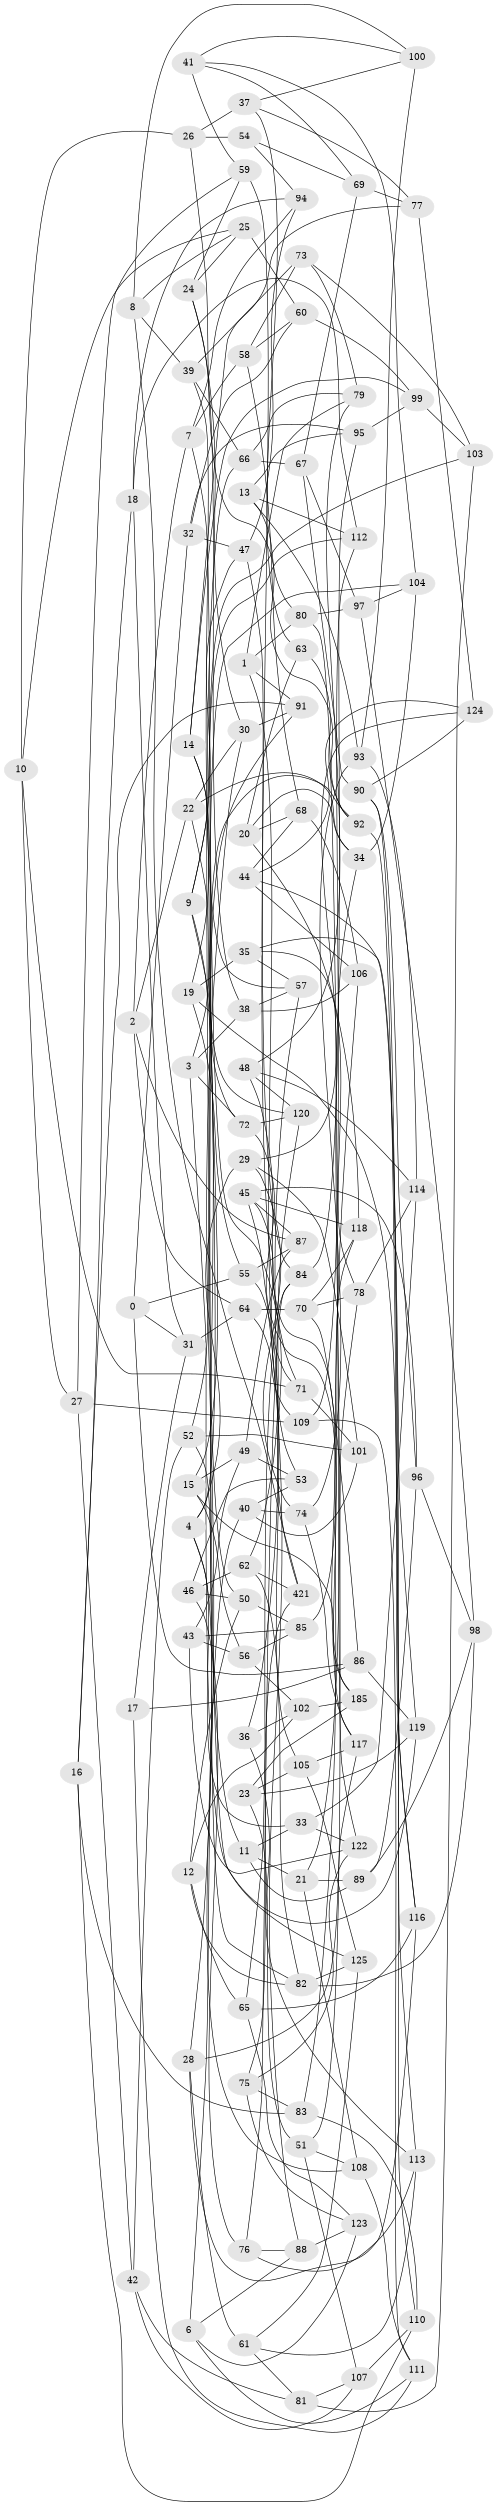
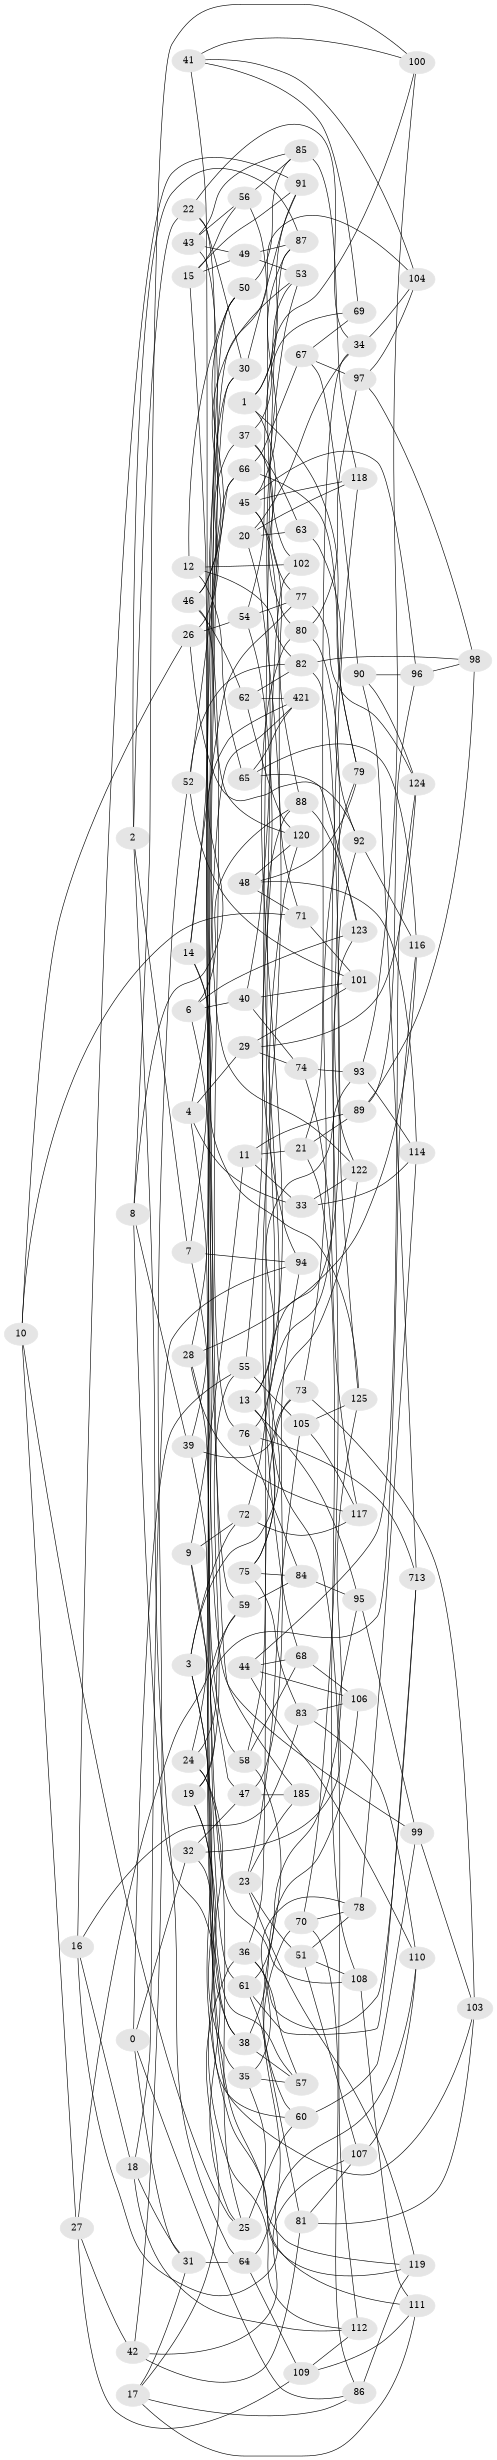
edge "69" -- "77": now "54" -- "77"
edge "185" -- "102": removed
node "113": label "113" -> "713"
edge "36" -- "17": added
